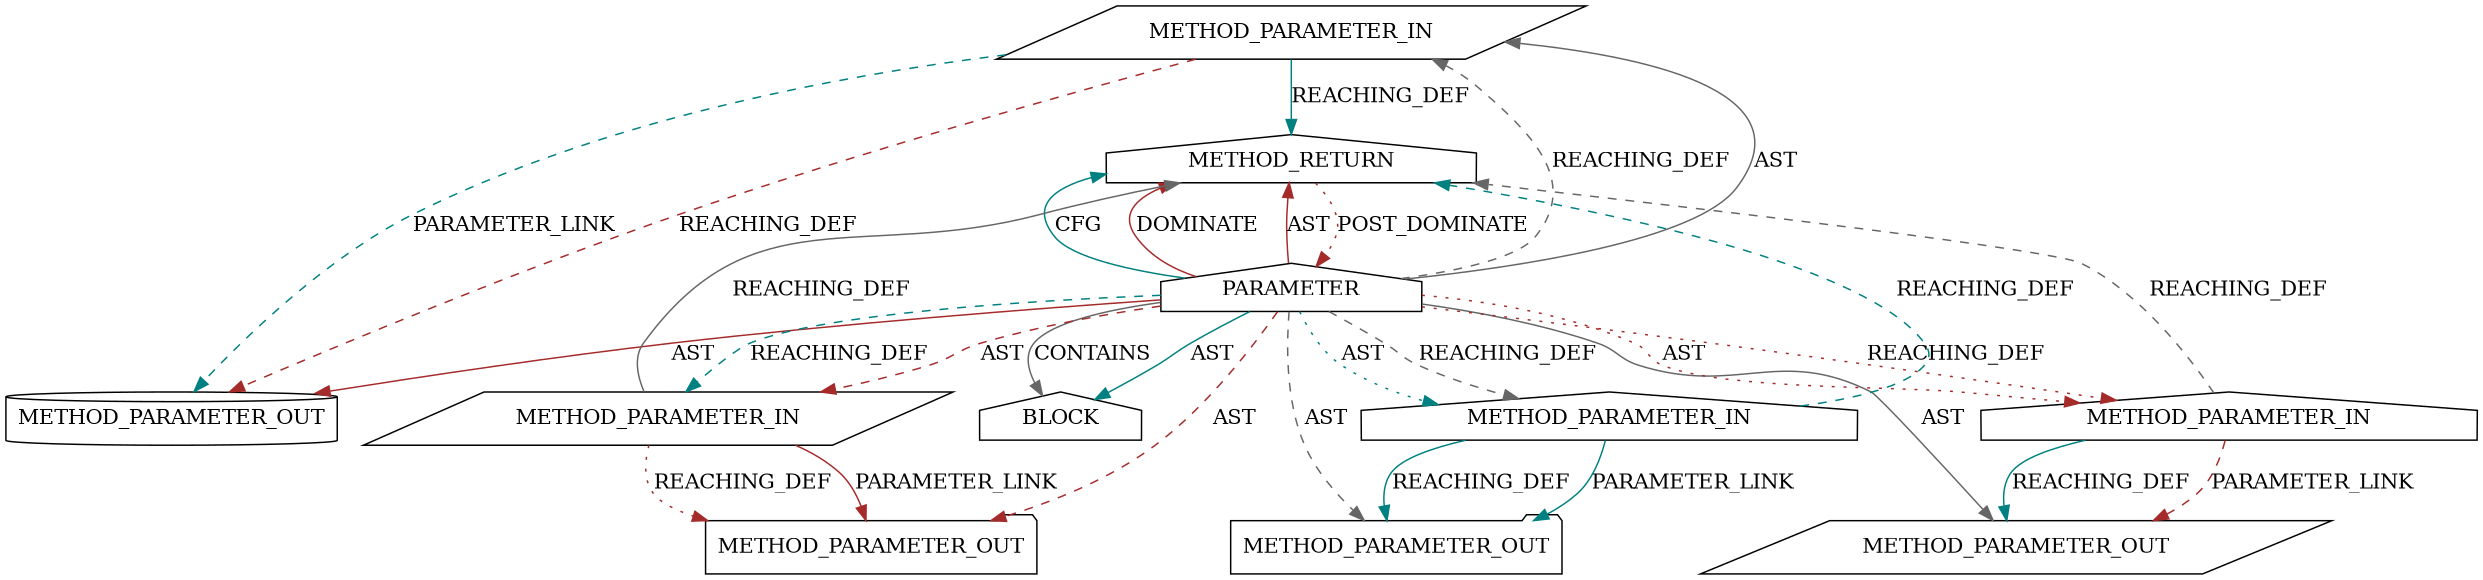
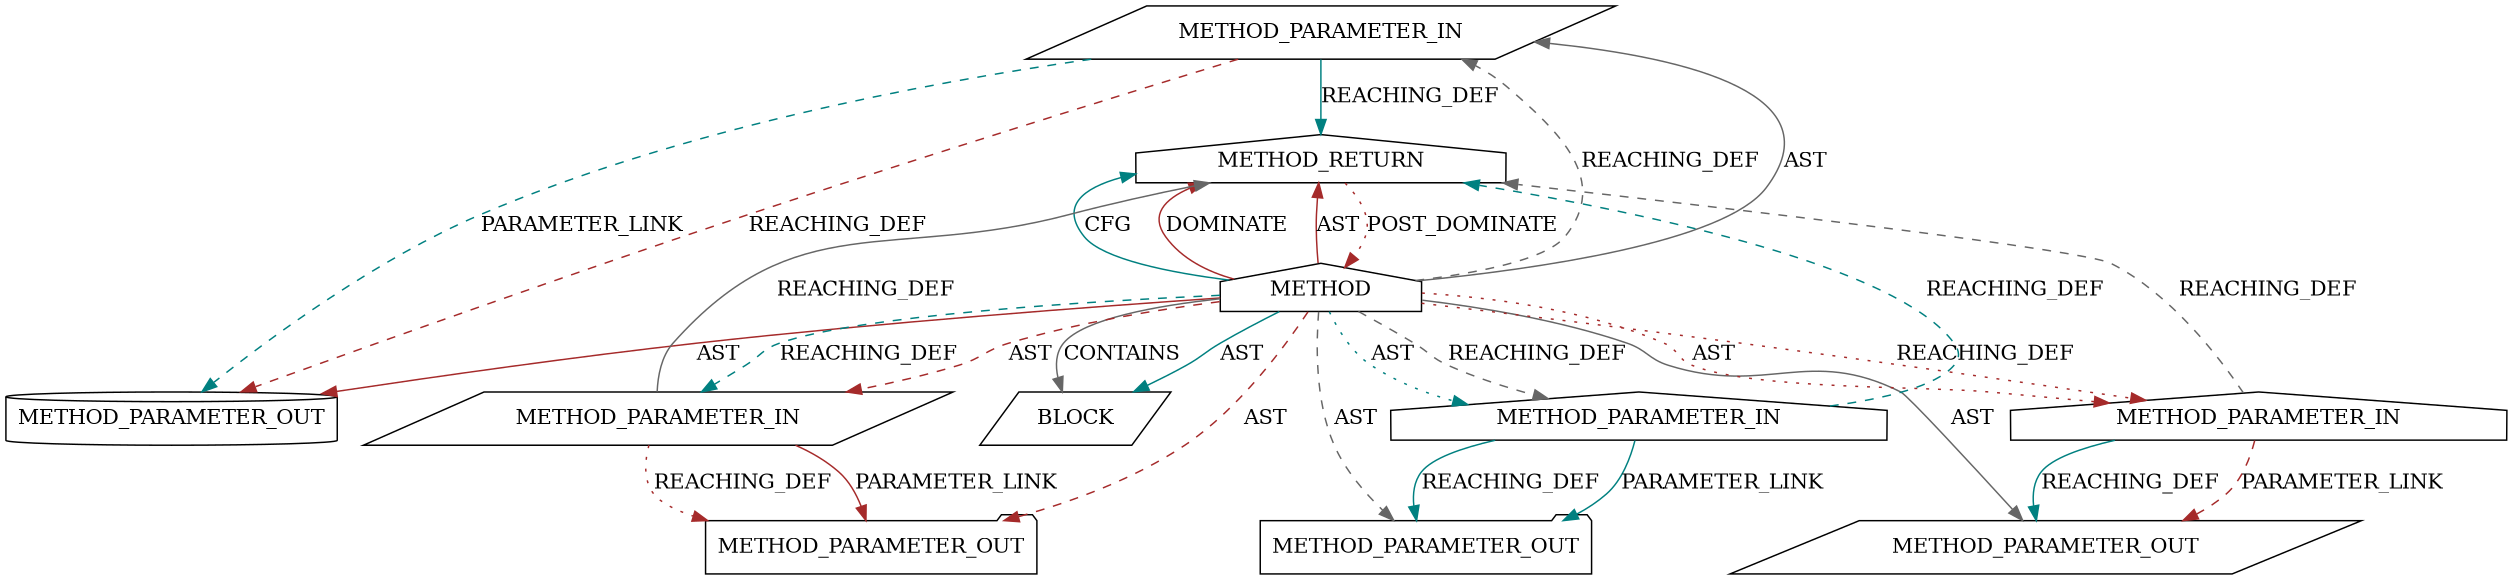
node "PARAMETER": label "PARAMETER" -> "METHOD"
node "BLOCK": shape house -> parallelogram
